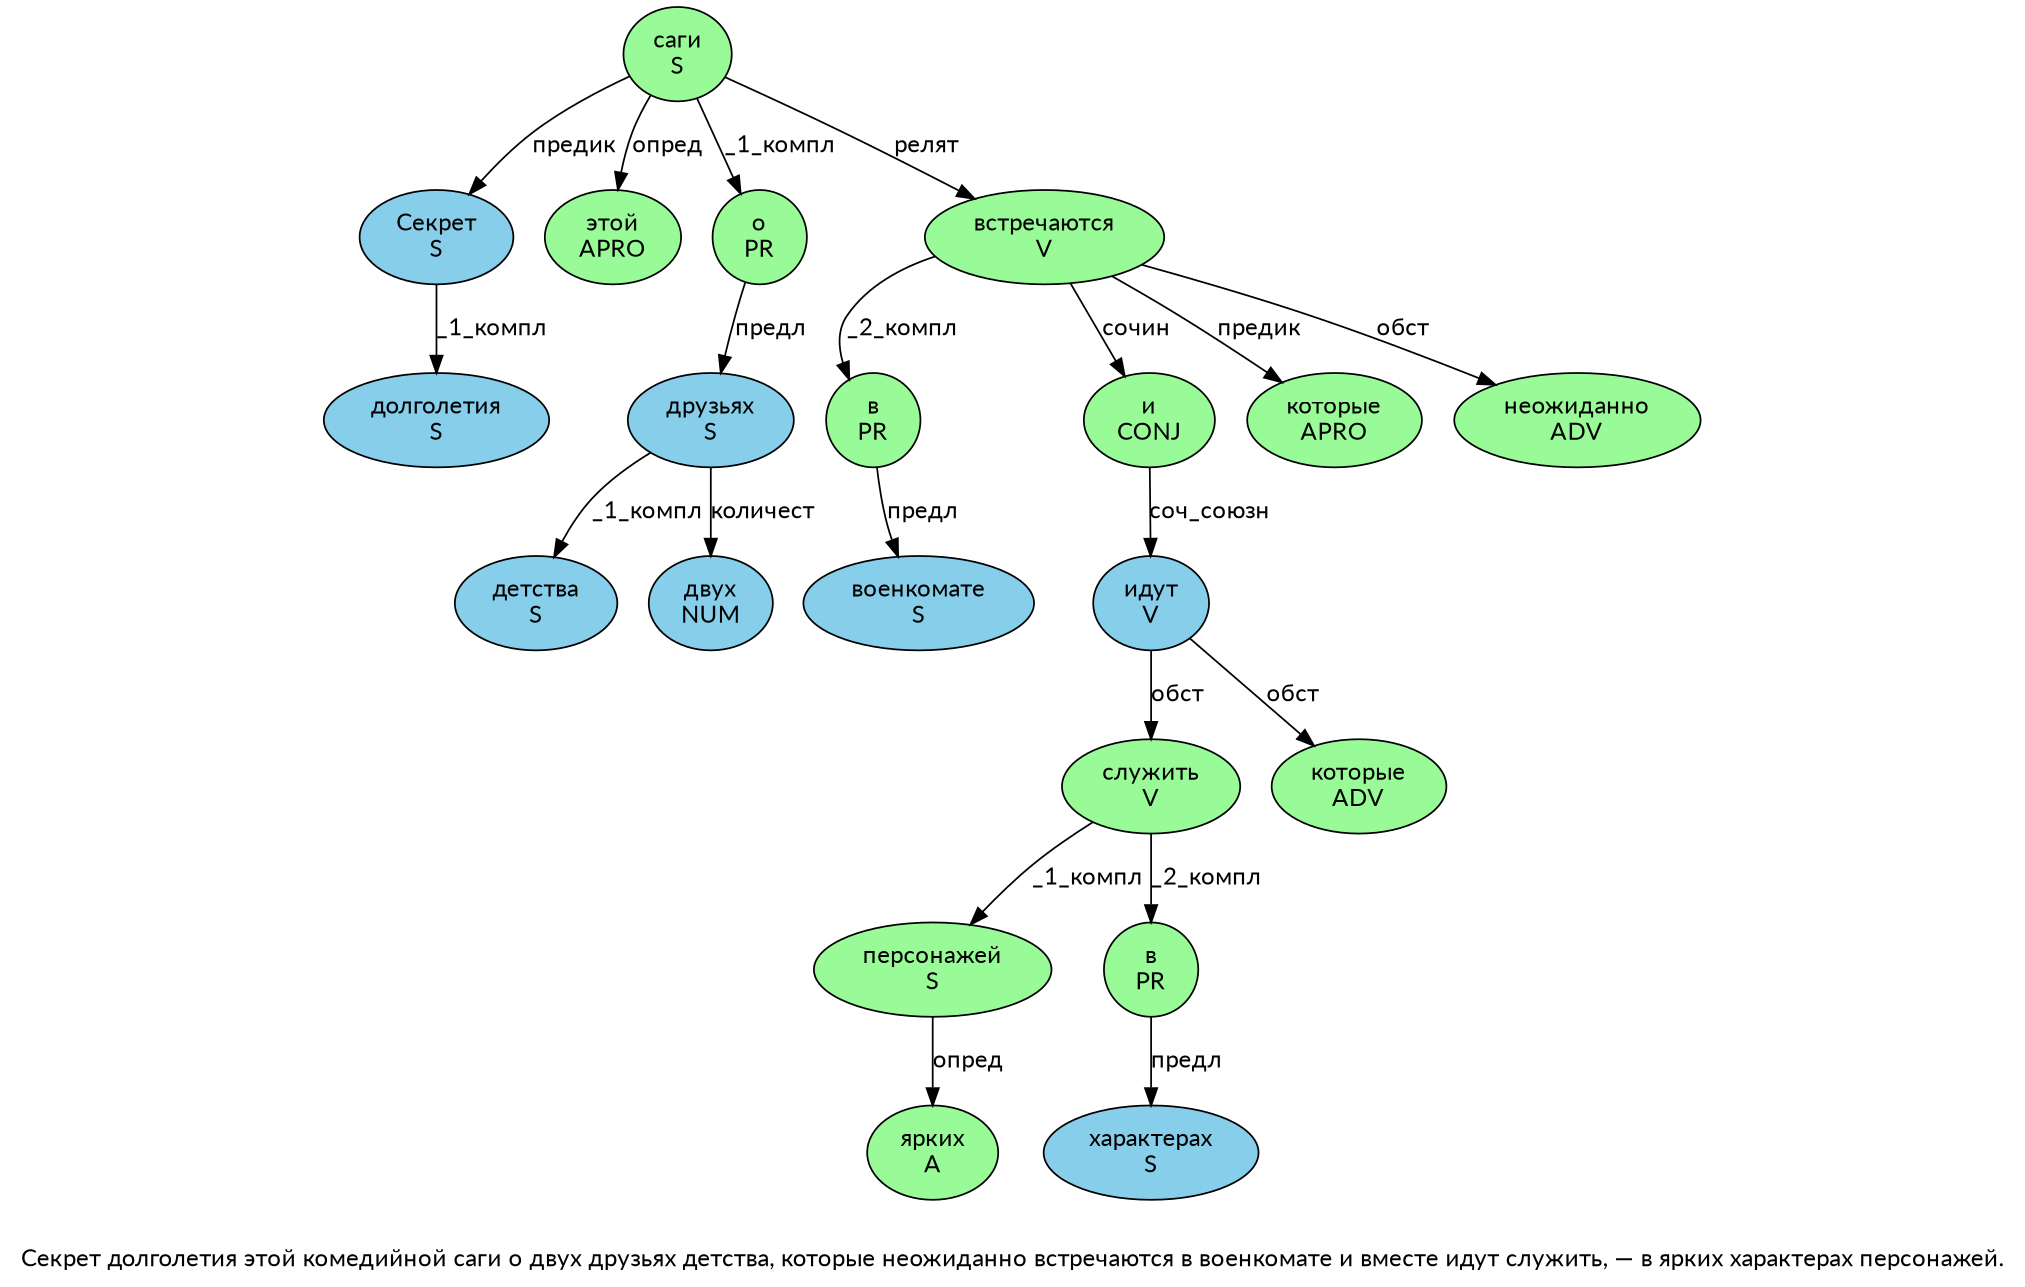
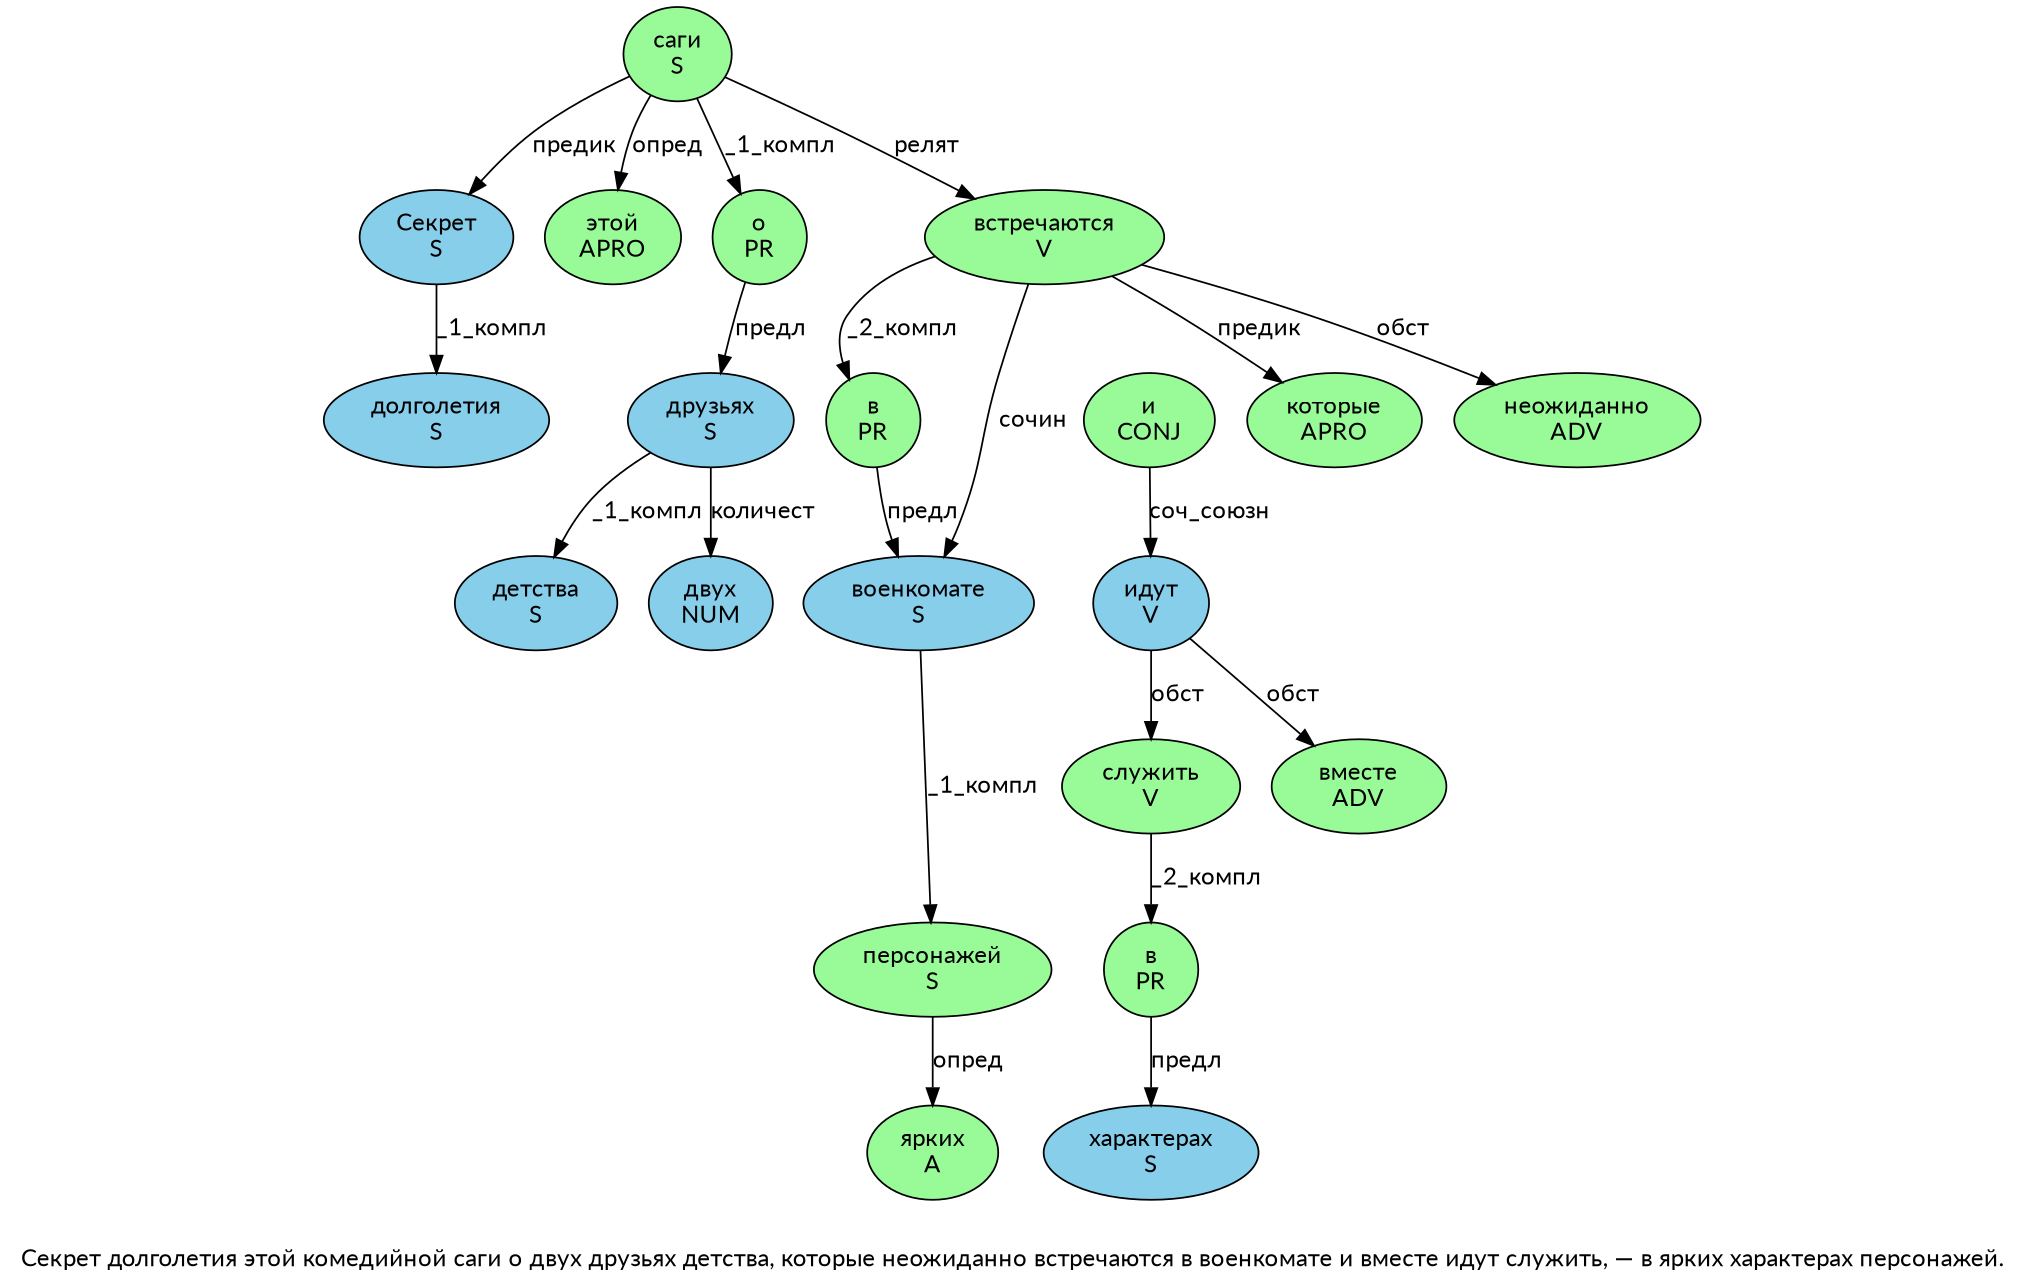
edge "встречаются V" -> "и CONJ": now "встречаются V" -> "военкомате S"
node "которые ADV": label "которые ADV" -> "вместе ADV"
edge "служить V" -> "персонажей S": now "военкомате S" -> "персонажей S"
